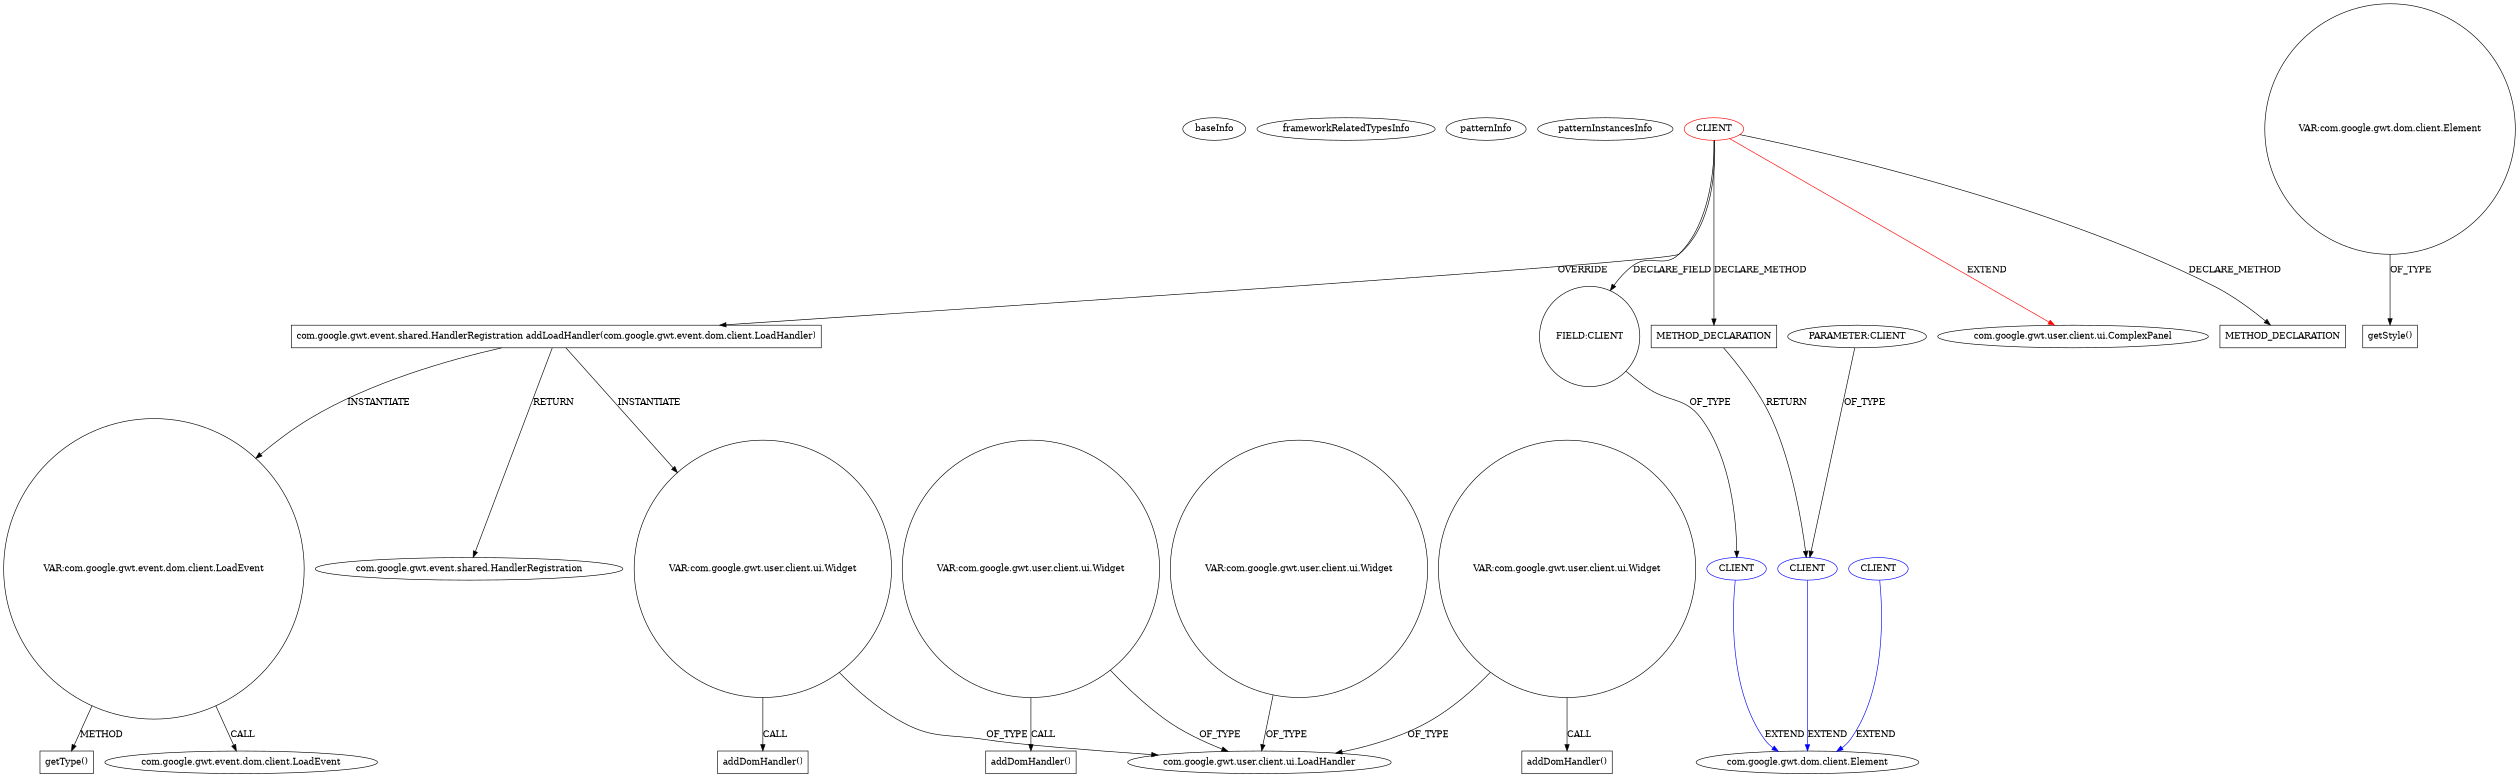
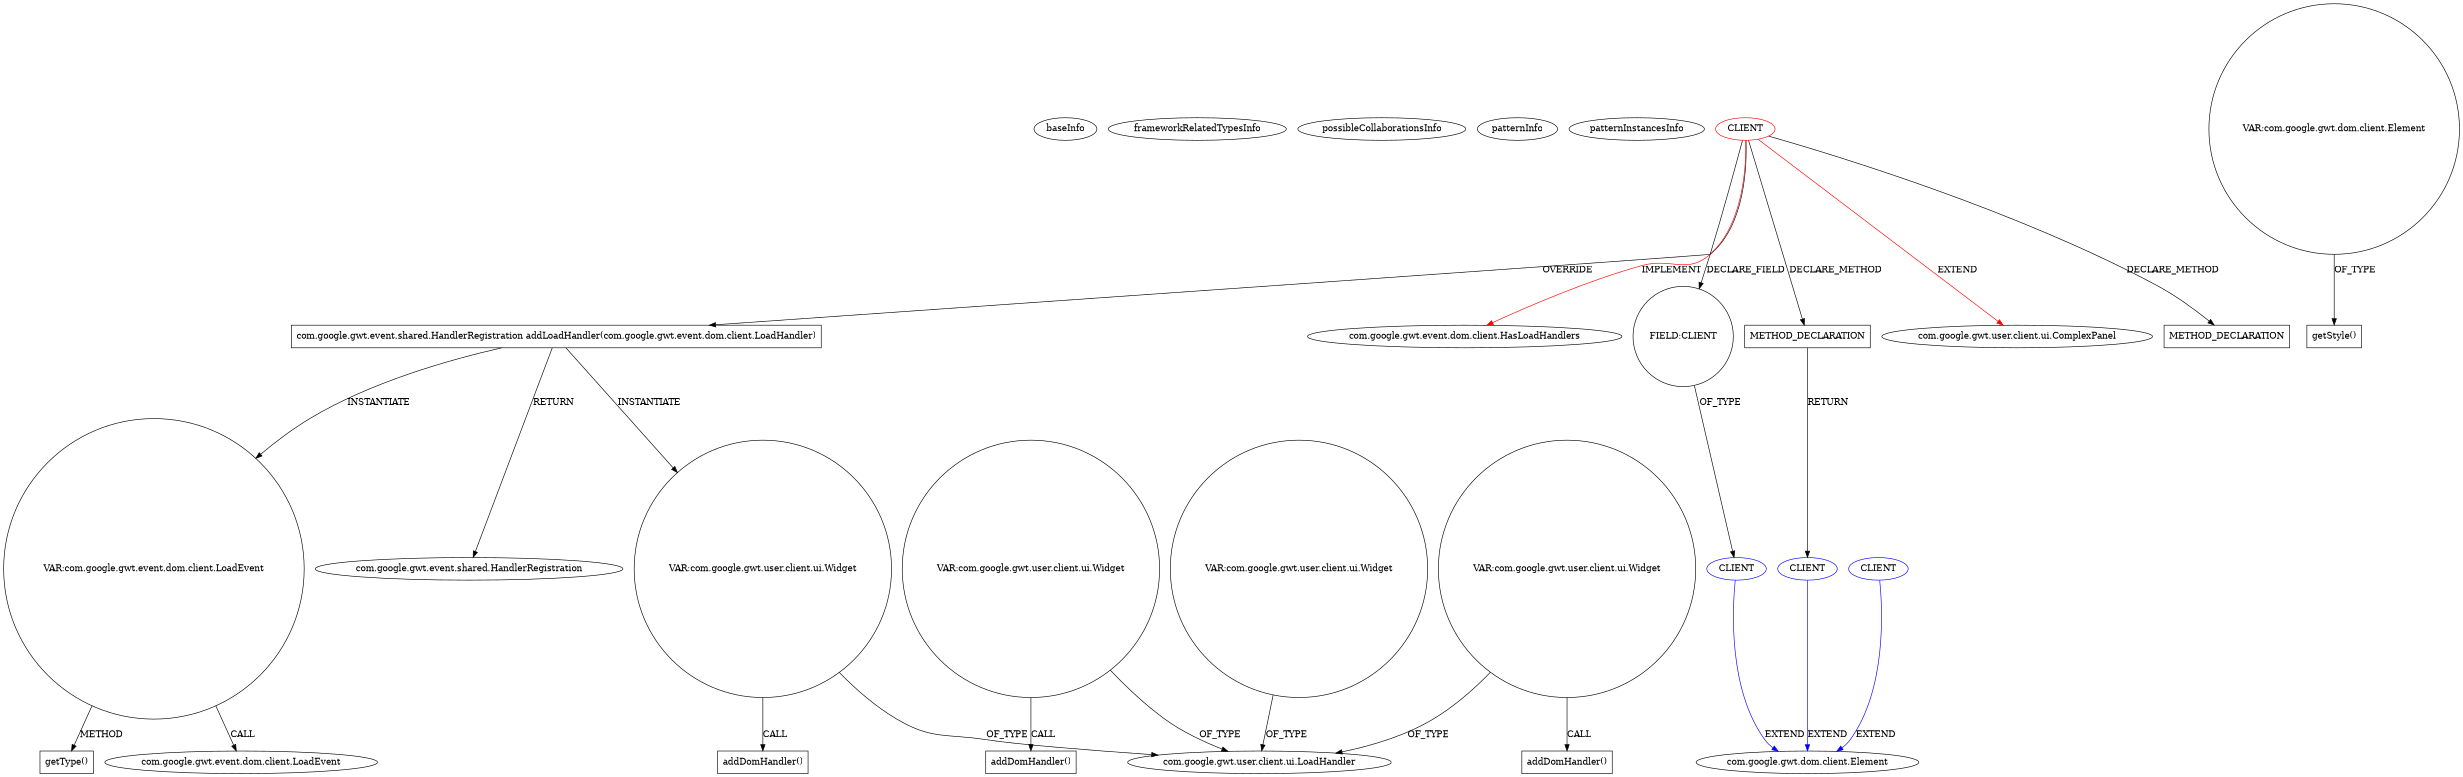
node "possibleCollaborationsInfo": added
node "com.google.gwt.event.dom.client.HasLoadHandlers": added
node "PARAMETER:CLIENT": removed
